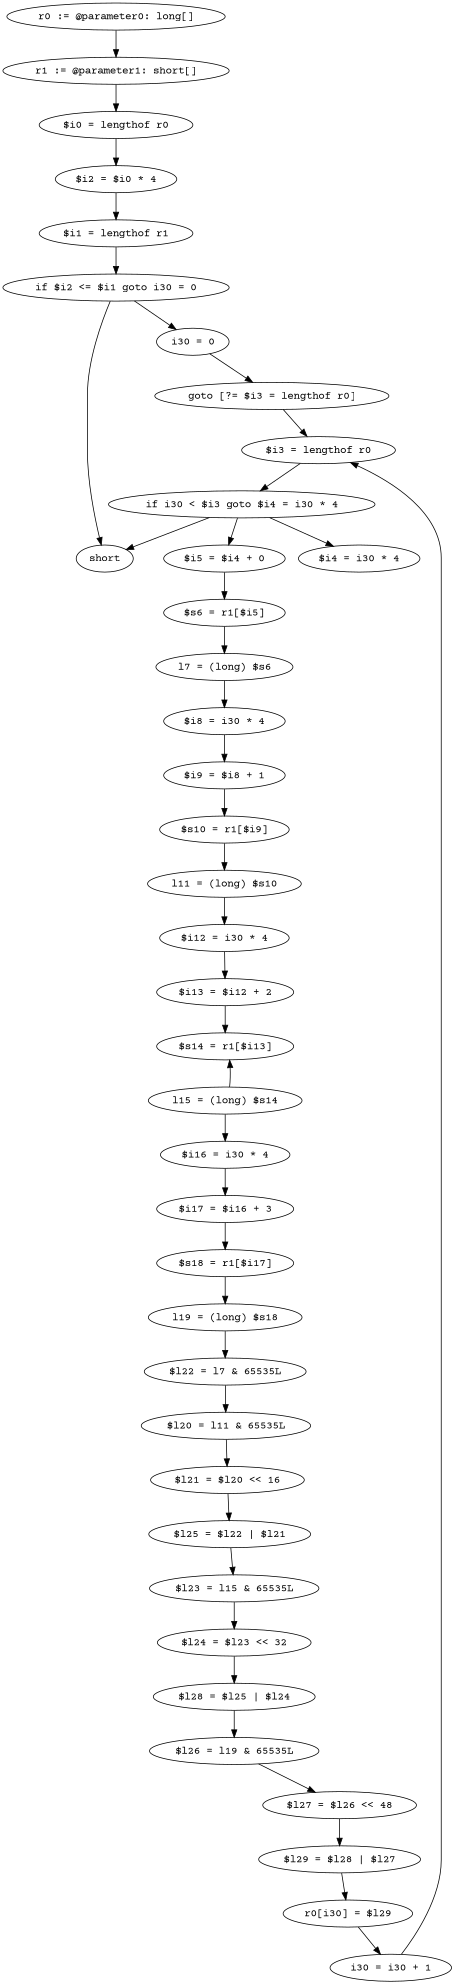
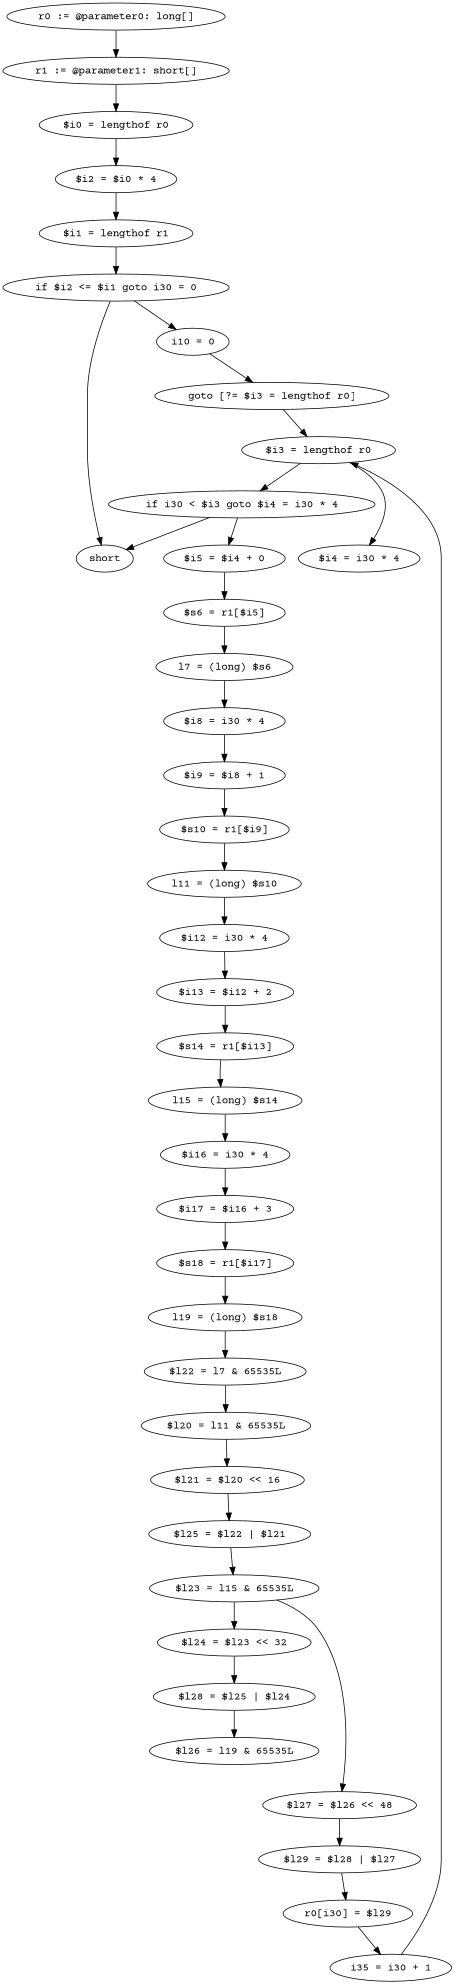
node "i30 = 0": label "i30 = 0" -> "i10 = 0"
edge "if i30 < $i3 goto $i4 = i30 * 4" -> "$i4 = i30 * 4": now "$i3 = lengthof r0" -> "$i4 = i30 * 4"
edge "l15 = (long) $s14" -> "$s14 = r1[$i13]": reversed
edge "$l26 = l19 & 65535L" -> "$l27 = $l26 << 48": now "$l23 = l15 & 65535L" -> "$l27 = $l26 << 48"
node "i30 = i30 + 1": label "i30 = i30 + 1" -> "i35 = i30 + 1"
